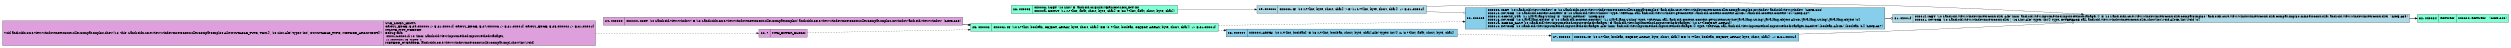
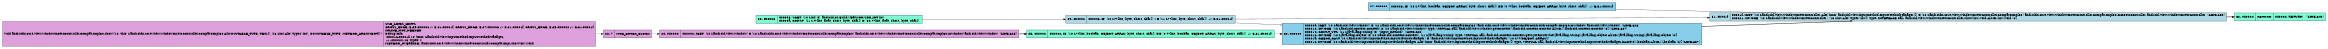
edge "22: ?" -> "25: 0x0002": now "22: ?" -> "24: 0x0000"
node "26: 0x0004": removed
